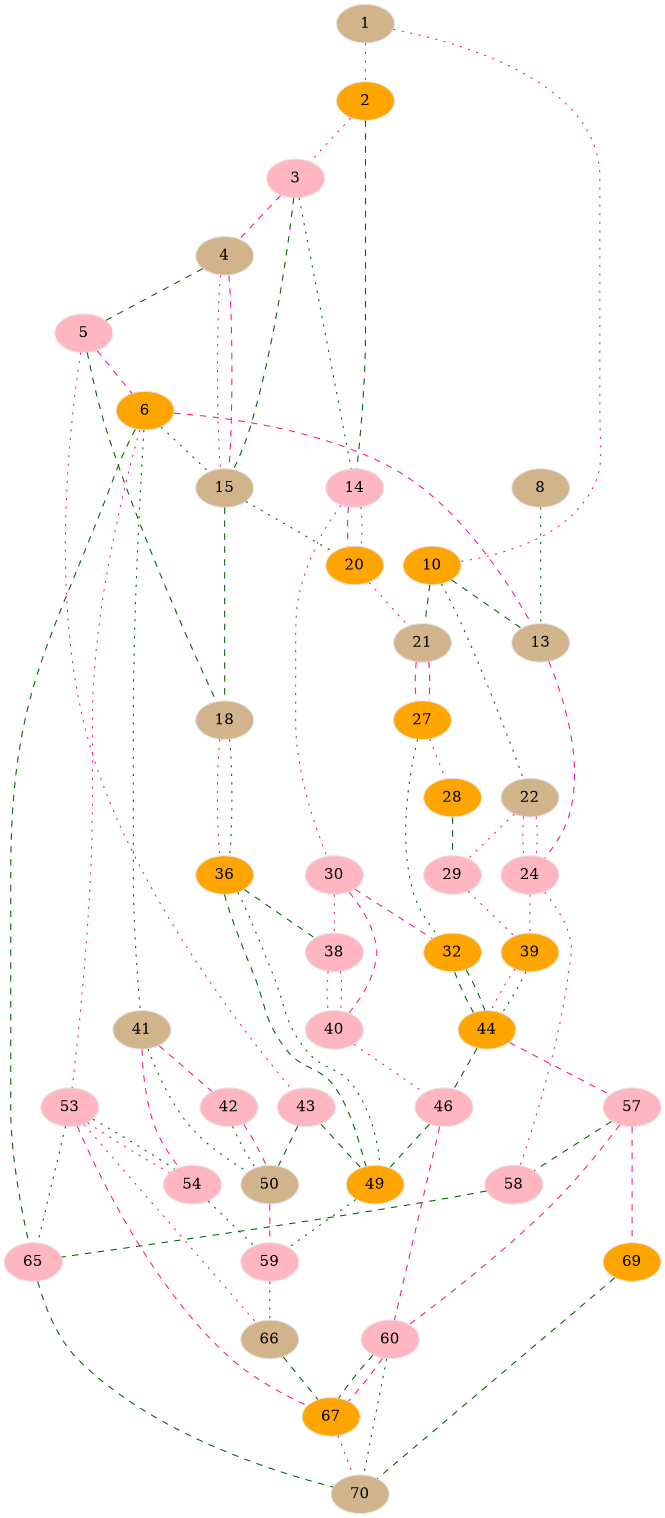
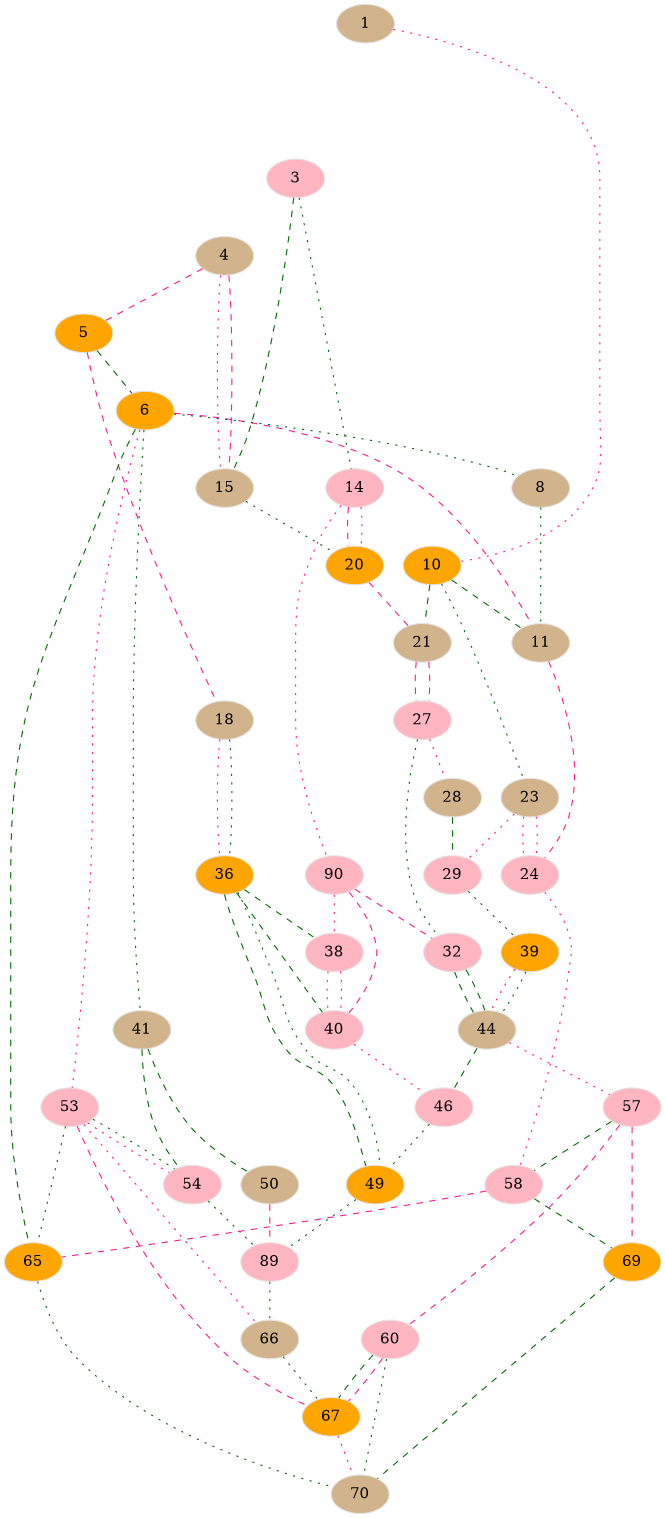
node "2": removed
edge "3" -- "4": removed
edge "4" -- "5": color darkgreen -> deeppink
node "5": fillcolor lightpink -> orange
edge "5" -- "6": color deeppink -> darkgreen
edge "6" -- "15": now "6" -- "8"
edge "5" -- "18": color darkgreen -> deeppink
edge "15" -- "18": removed
edge "20" -- "21": style dotted -> dashed
node "13": label "13" -> "11"
node "27": fillcolor orange -> lightpink
node "28": fillcolor orange -> tan
node "22": label "22" -> "23"
node "30": label "30" -> "90"
edge "29" -- "39": color deeppink -> darkgreen
edge "24" -- "39": removed
edge "36" -- "40": added
node "32": fillcolor orange -> lightpink
node "44": fillcolor orange -> tan
edge "44" -- "57": style dashed -> dotted
node "42": removed
node "43": removed
edge "41" -- "54": color deeppink -> darkgreen
edge "41" -- "50": style dotted -> dashed
edge "46" -- "49": style dashed -> dotted
edge "46" -- "60": removed
edge "58" -- "69": added
edge "58" -- "65": color darkgreen -> deeppink
node "65": fillcolor lightpink -> orange
node "59": label "59" -> "89"
edge "66" -- "67": style dashed -> dotted
edge "65" -- "70": style dashed -> dotted
